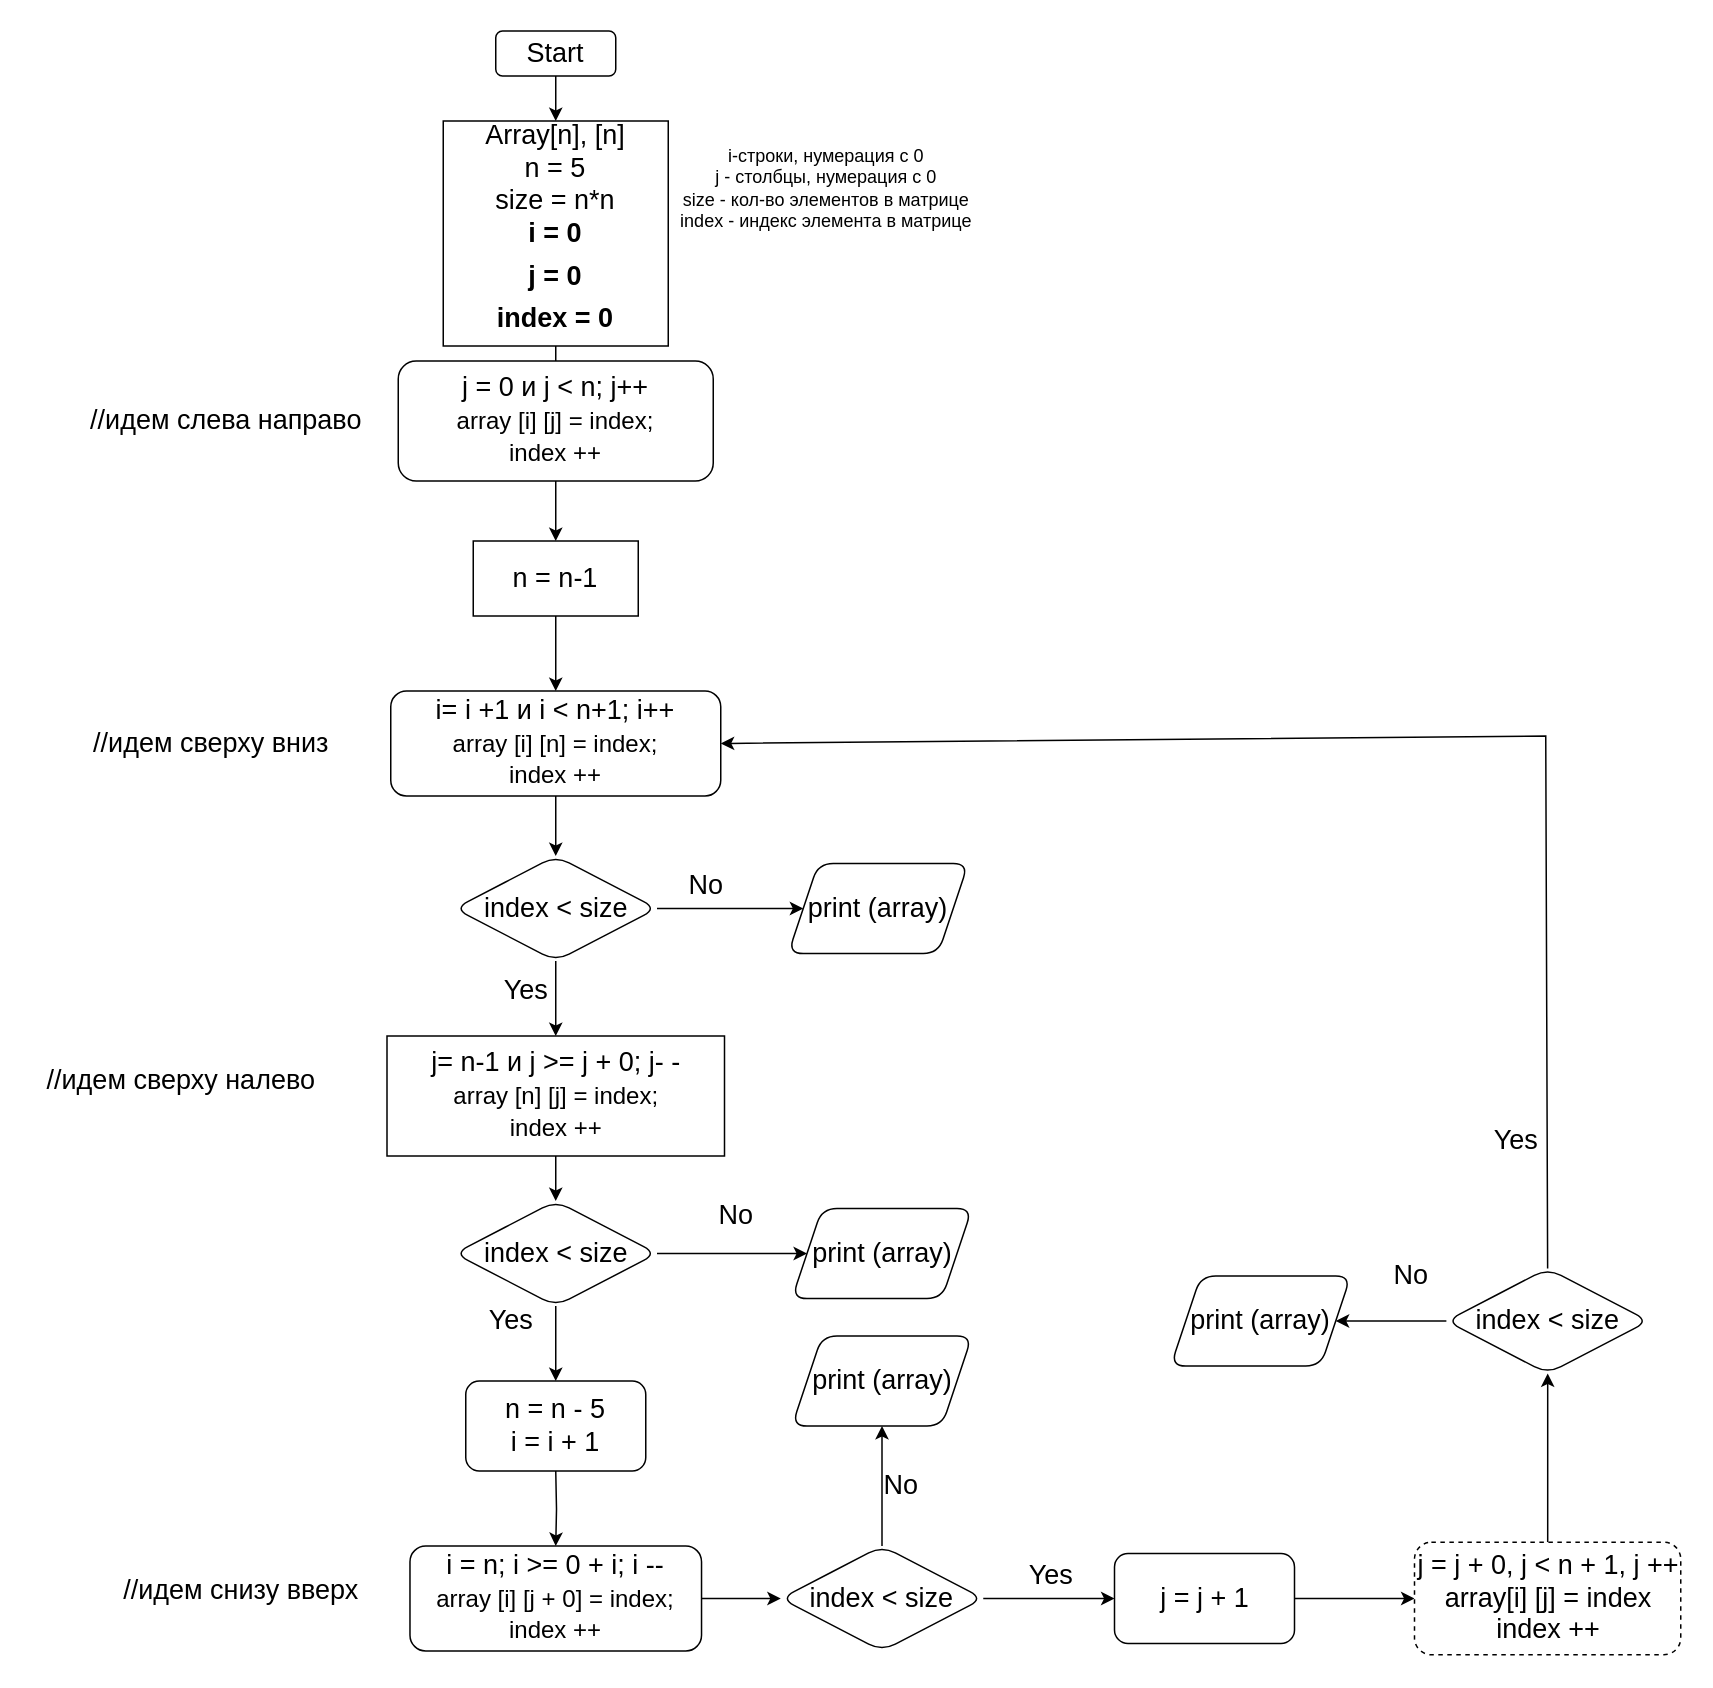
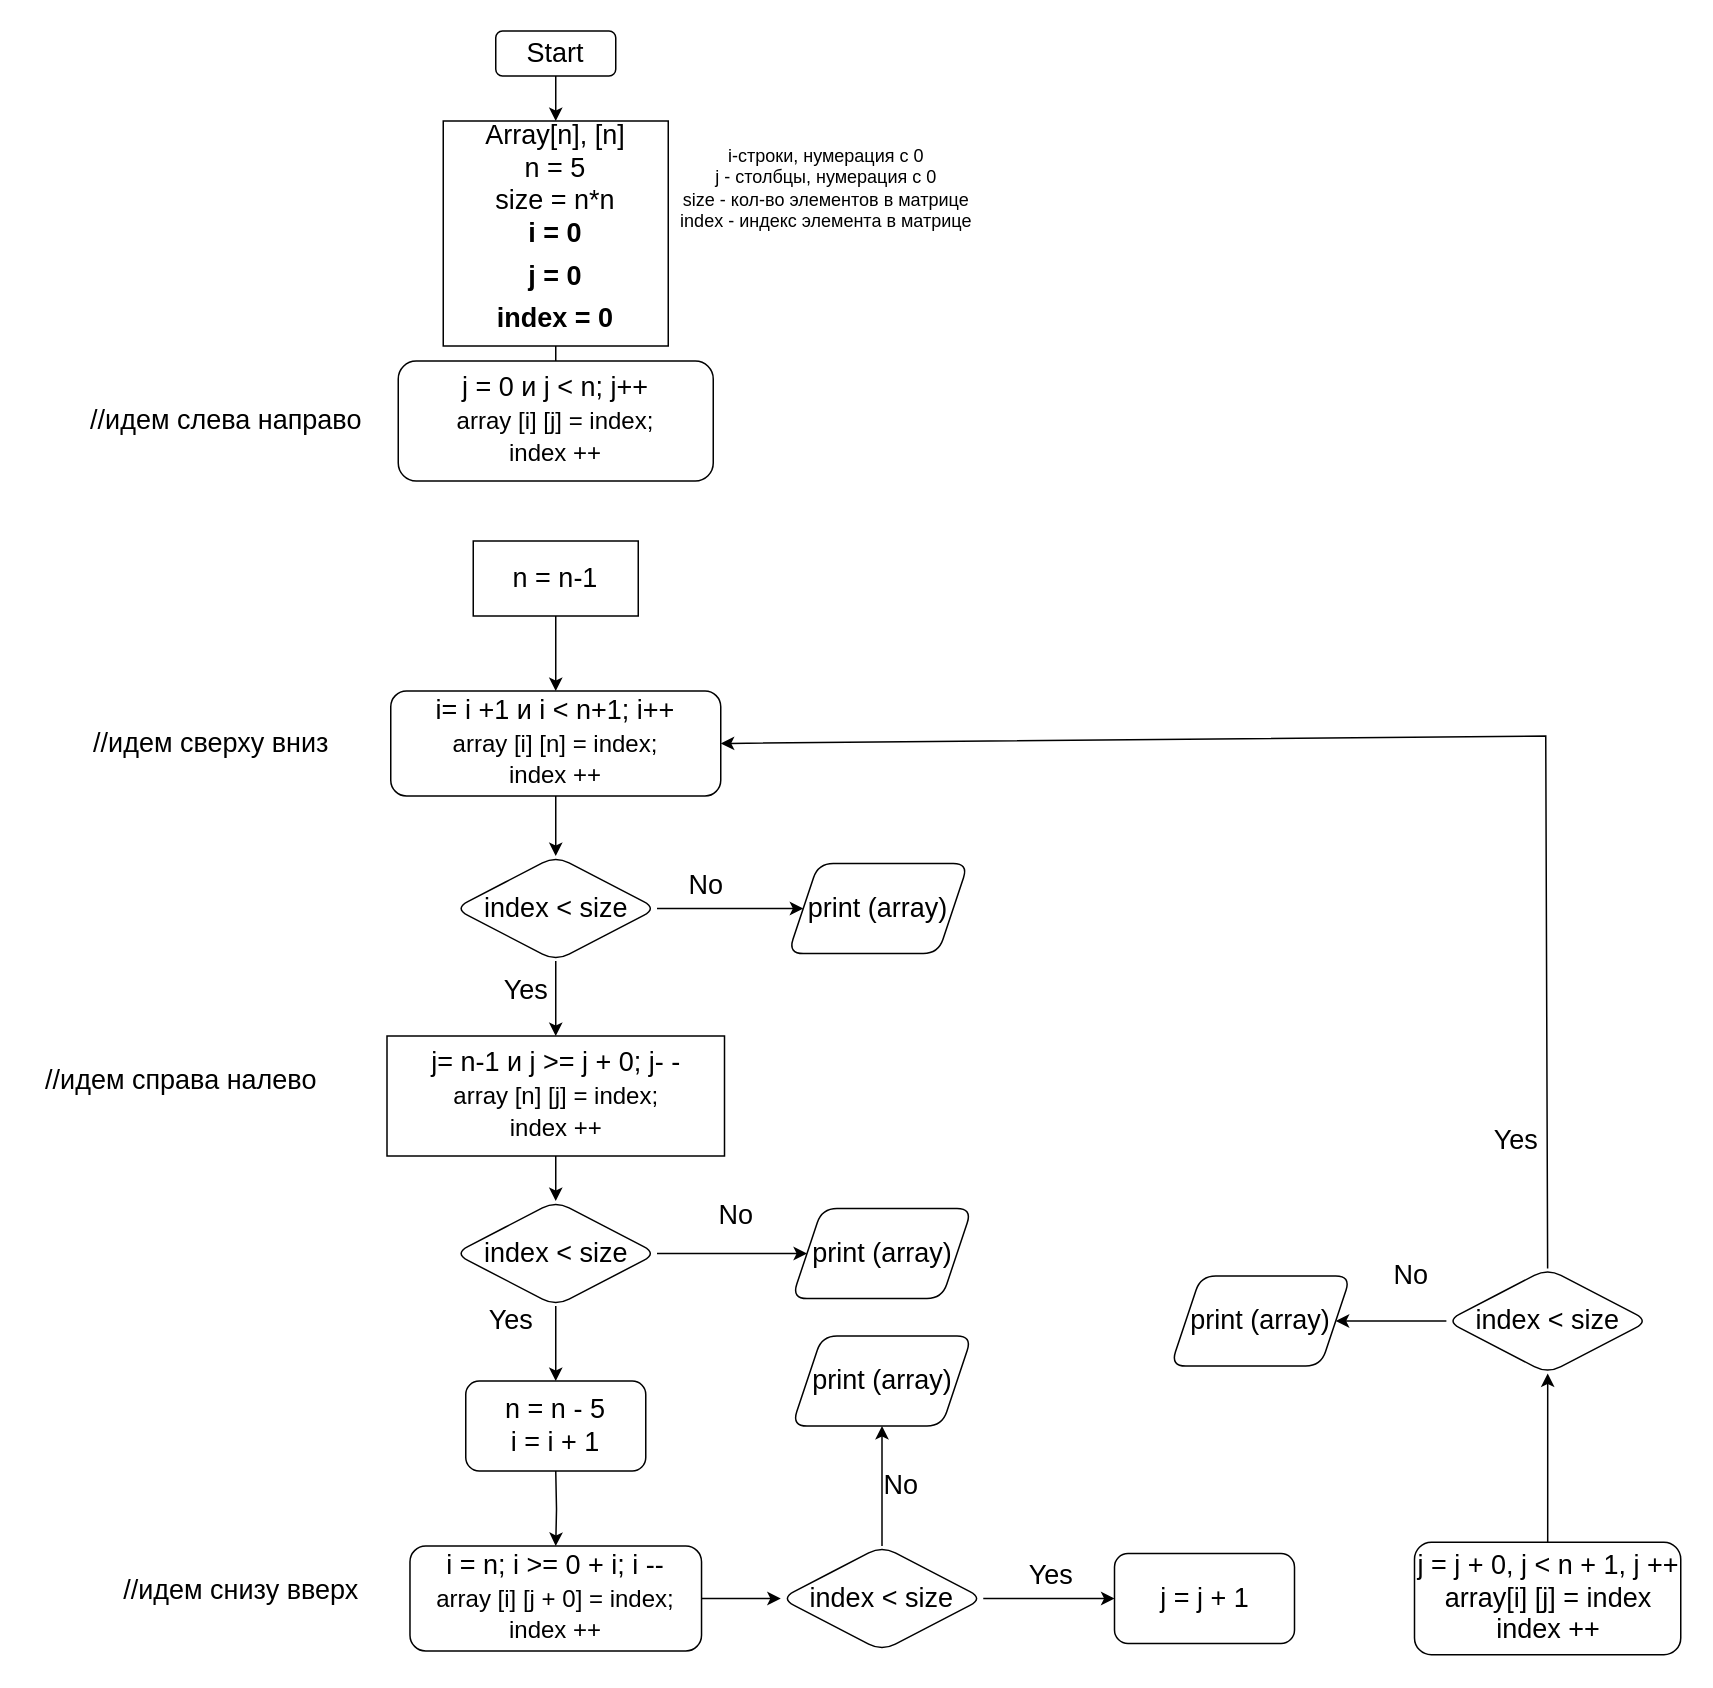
edge "j = 0 и j < n; j++ array [i] [j] = index; index ++" -> "n = n-1": removed
node "//идем сверху налево": label "//идем сверху налево" -> "//идем справа налево"
edge "j = j + 1" -> "j = j + 0, j < n + 1, j ++ array[i] [j] = index index ++": removed
node "j = j + 0, j < n + 1, j ++ array[i] [j] = index index ++": style dashed -> solid
